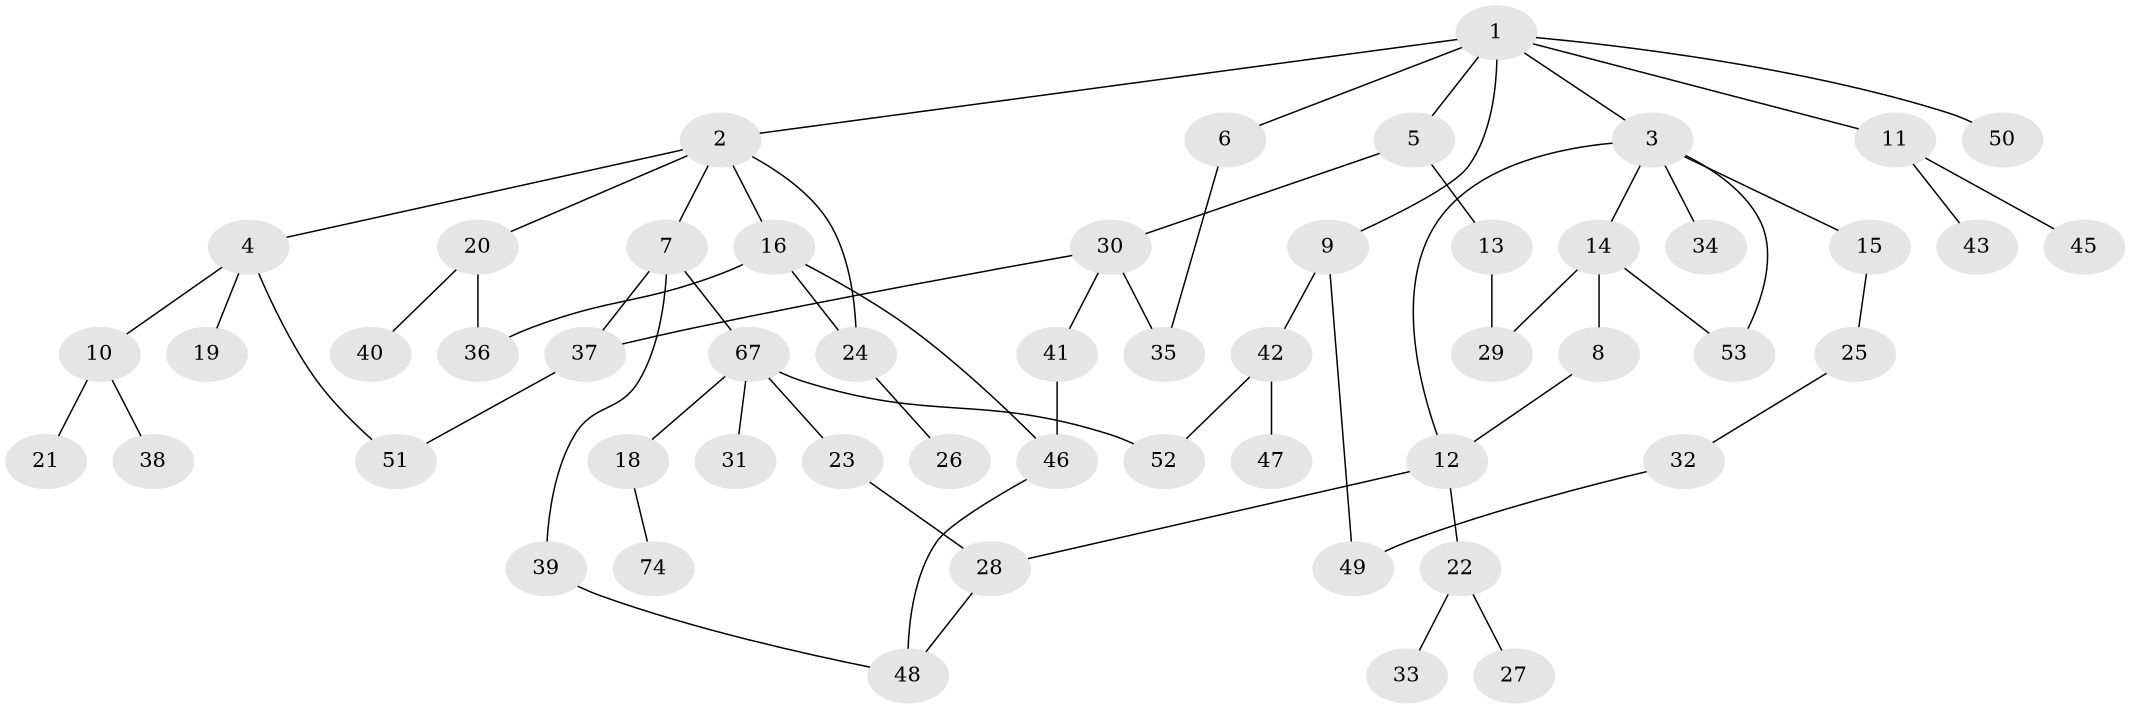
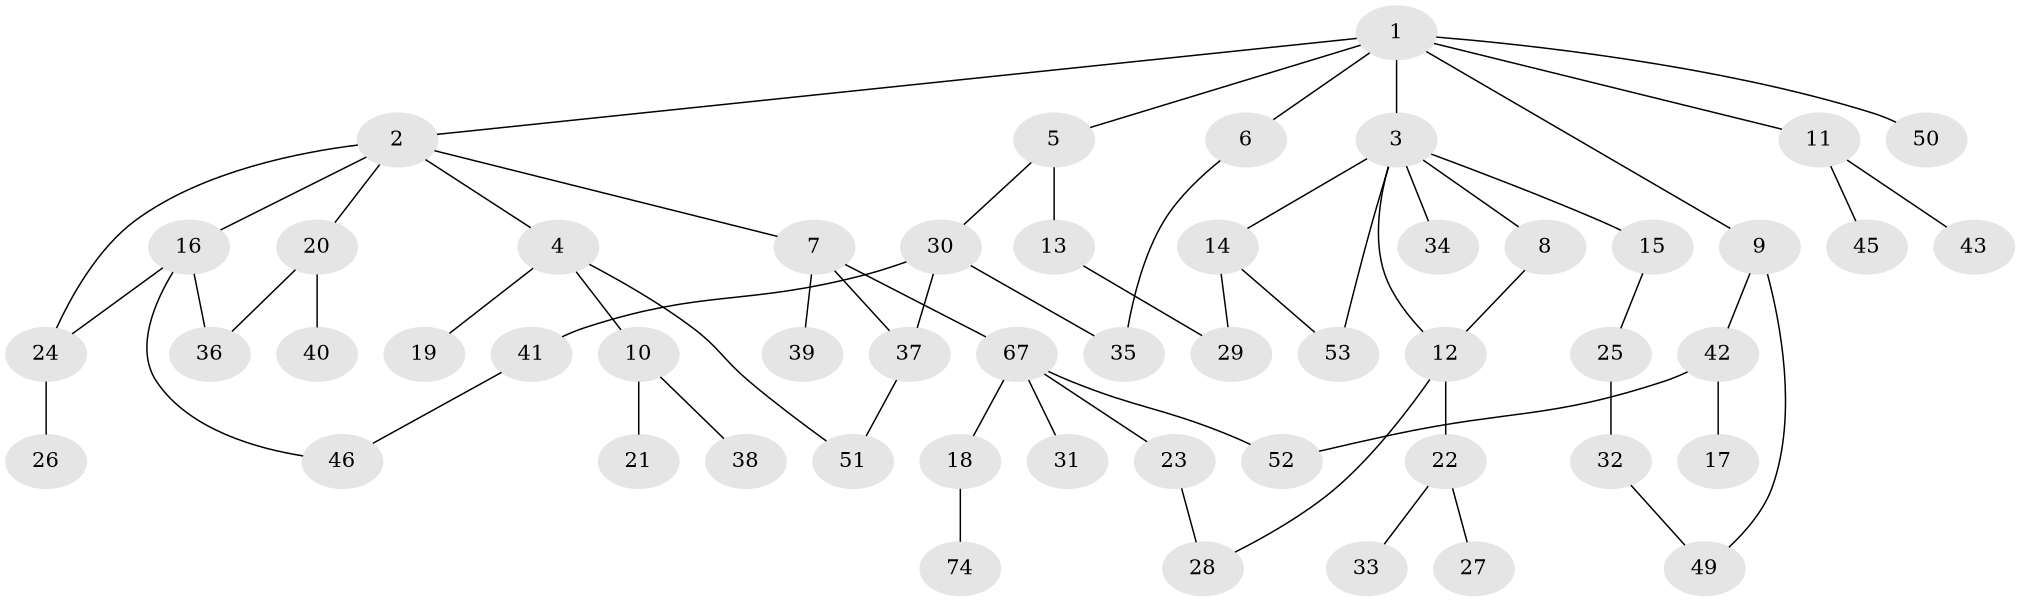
edge "14" -- "8": now "3" -- "8"
node "47": label "47" -> "17"
node "48": removed
